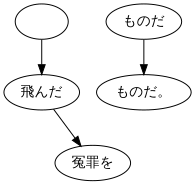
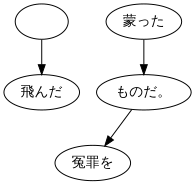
node "ものだ": label "ものだ" -> "蒙った"
edge "飛んだ" -> "冤罪を": now "ものだ。" -> "冤罪を"
